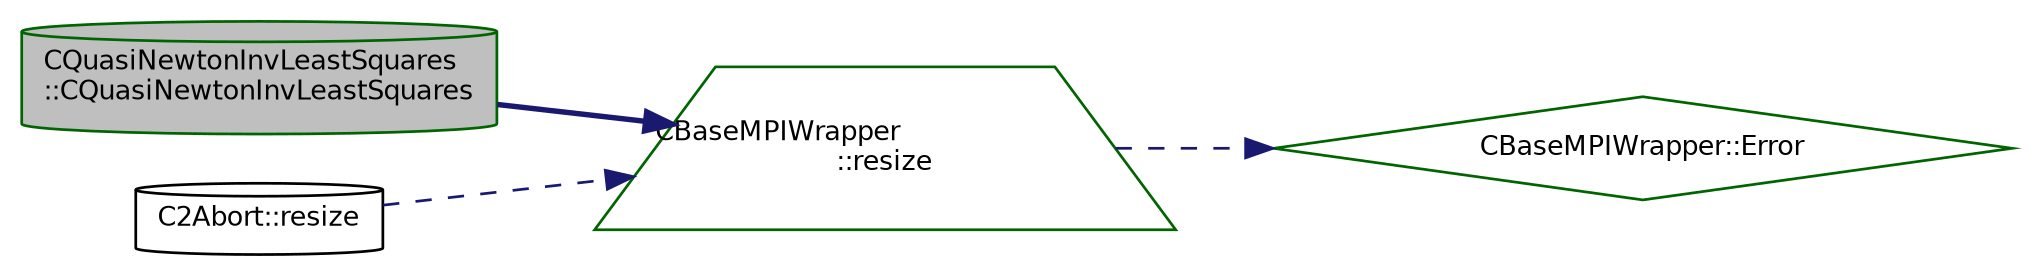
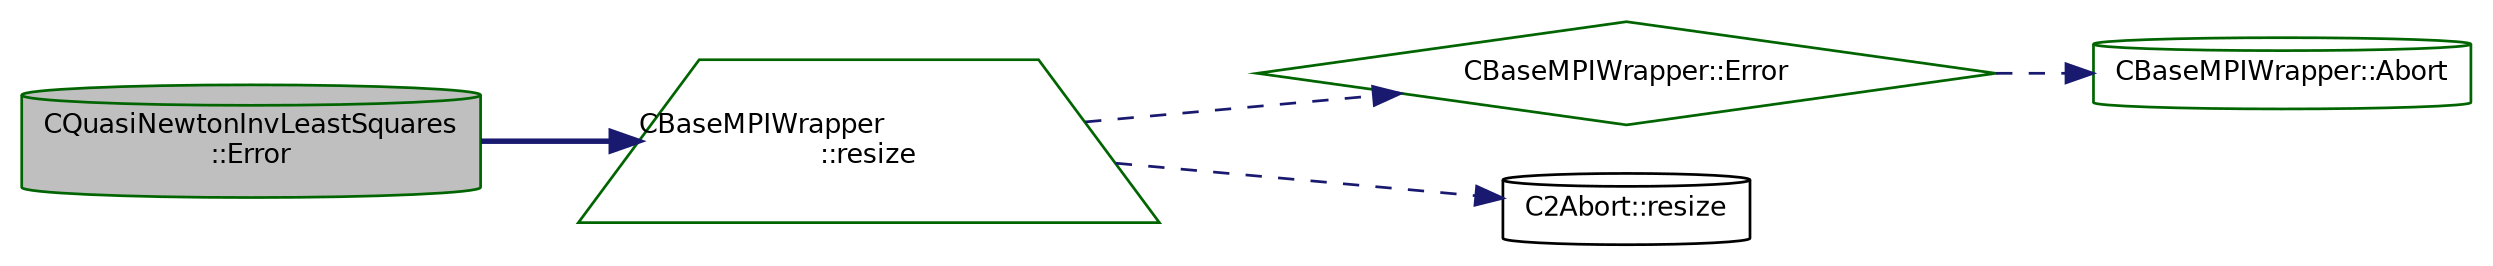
node "CBaseMPIWrapper::Abort": added
node "CQuasiNewtonInvLeastSquares ::CQuasiNewtonInvLeastSquares": label "CQuasiNewtonInvLeastSquares ::CQuasiNewtonInvLeastSquares" -> "CQuasiNewtonInvLeastSquares ::Error"
edge "C2Abort::resize" -> "CBaseMPIWrapper ::resize": reversed
